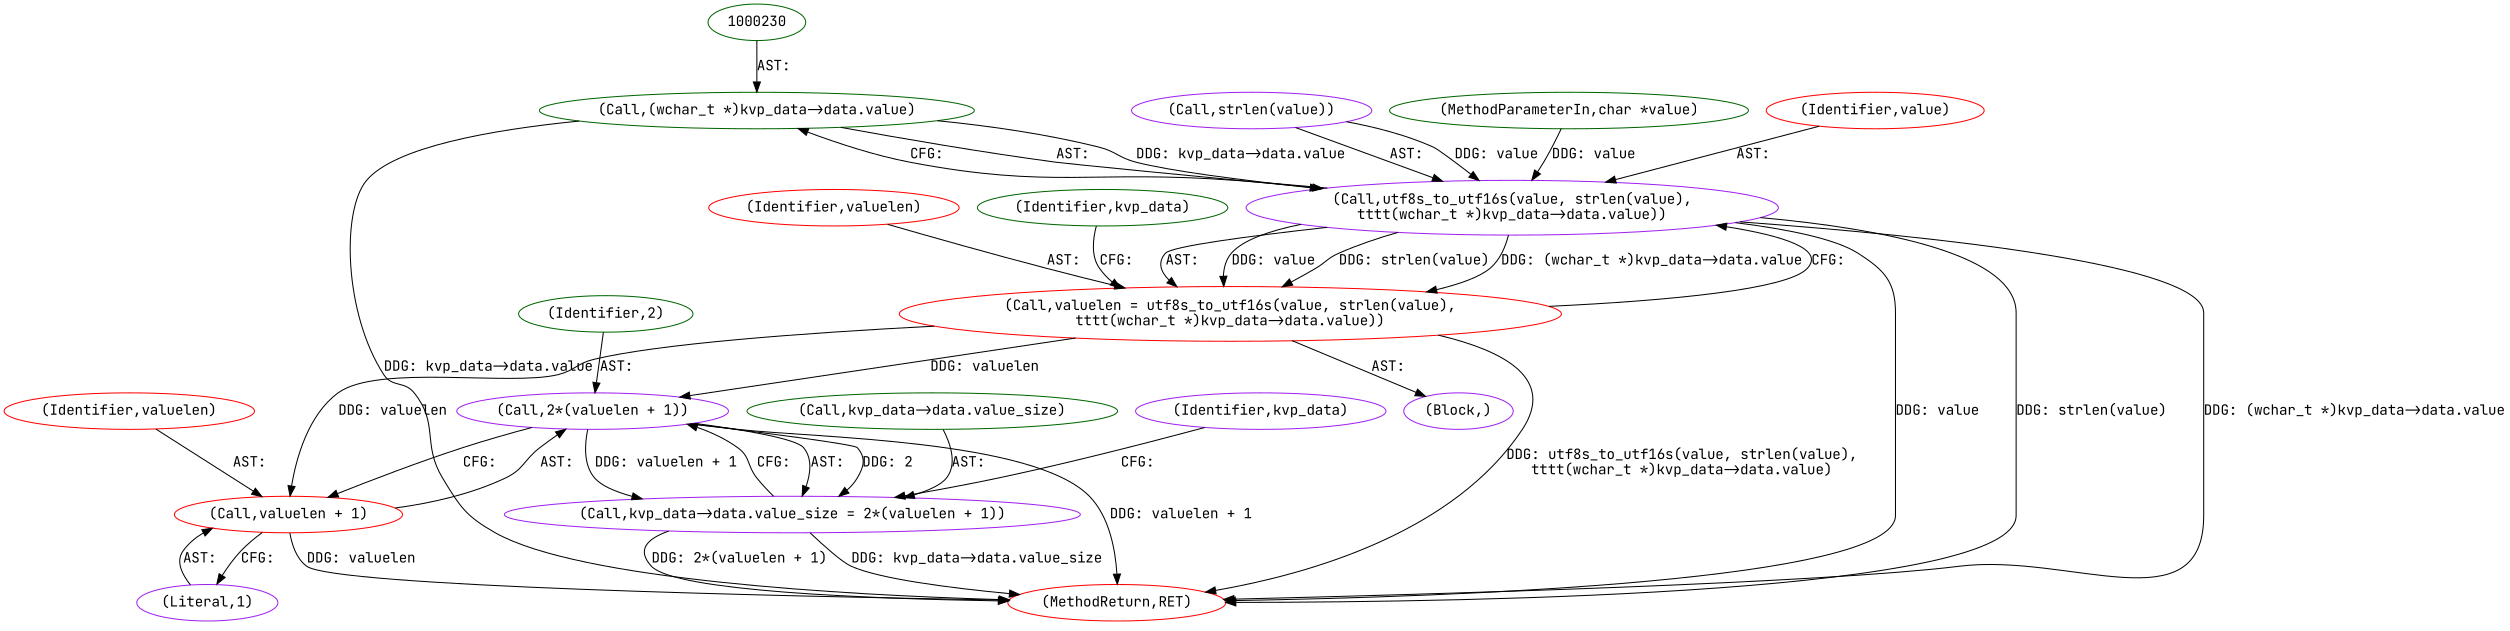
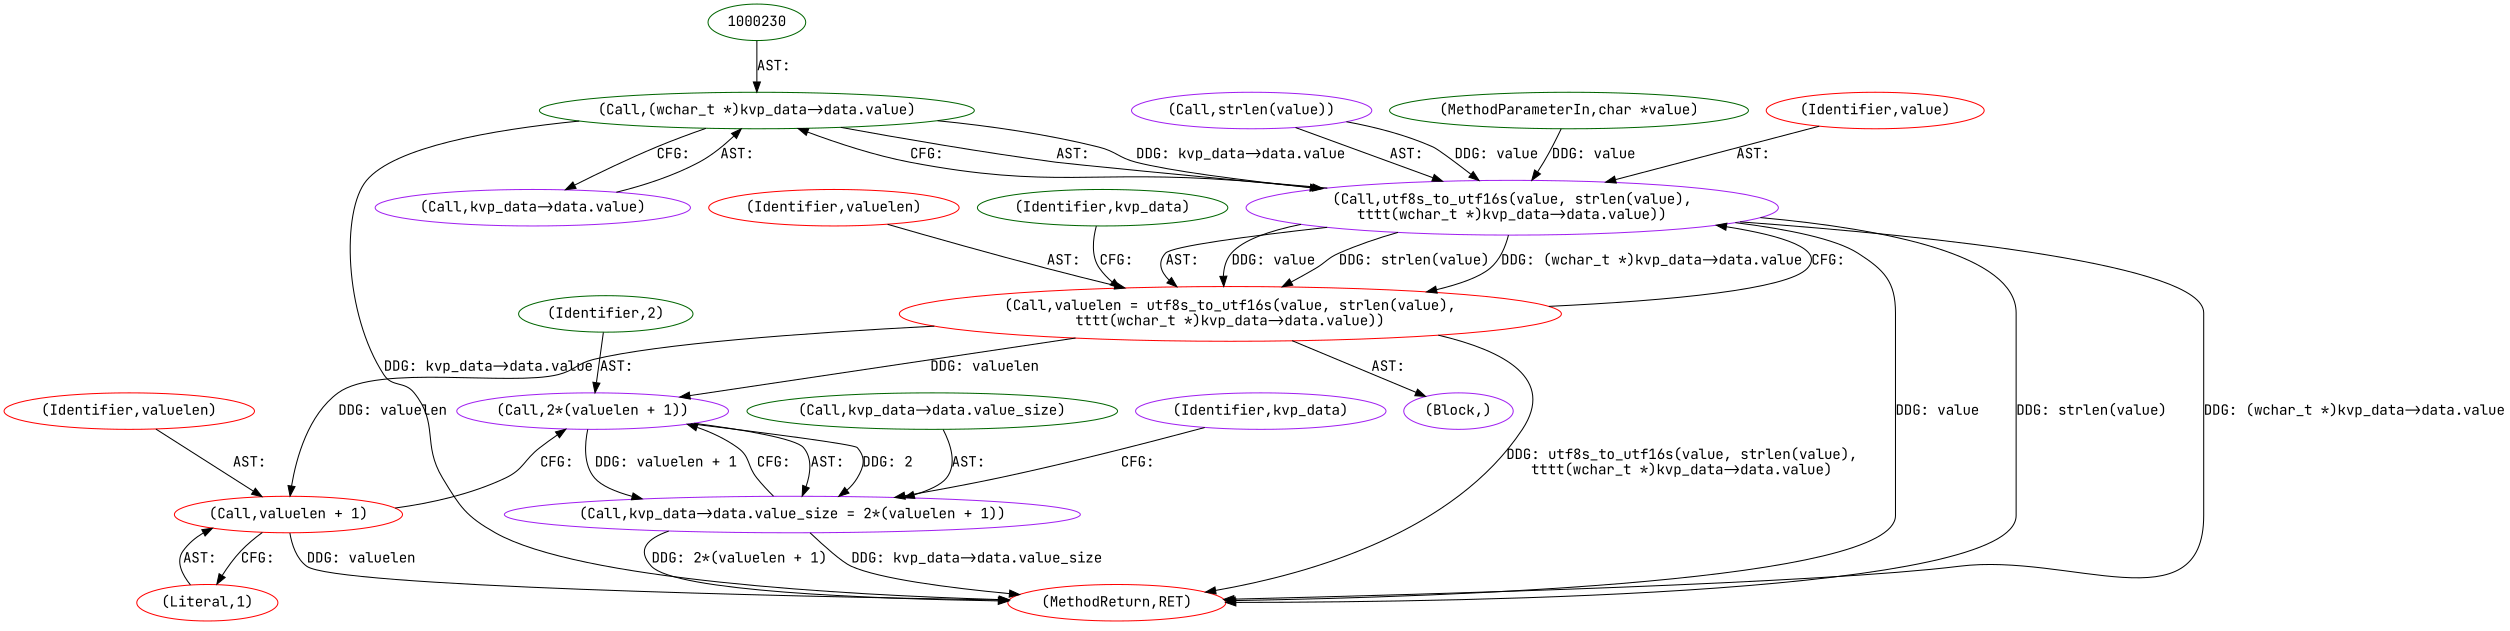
node "(Call,kvp_data->data.value)": added
edge "(Call,2*(valuelen + 1))" -> "(MethodReturn,RET)": removed, label "DDG: valuelen + 1"
edge "(Call,2*(valuelen + 1))" -> "(Call,valuelen + 1)": removed, label "CFG:"
edge "(Call,valuelen + 1)" -> "(Call,2*(valuelen + 1))": label "AST: " -> "CFG: "
node "(Literal,1)": color purple -> red
